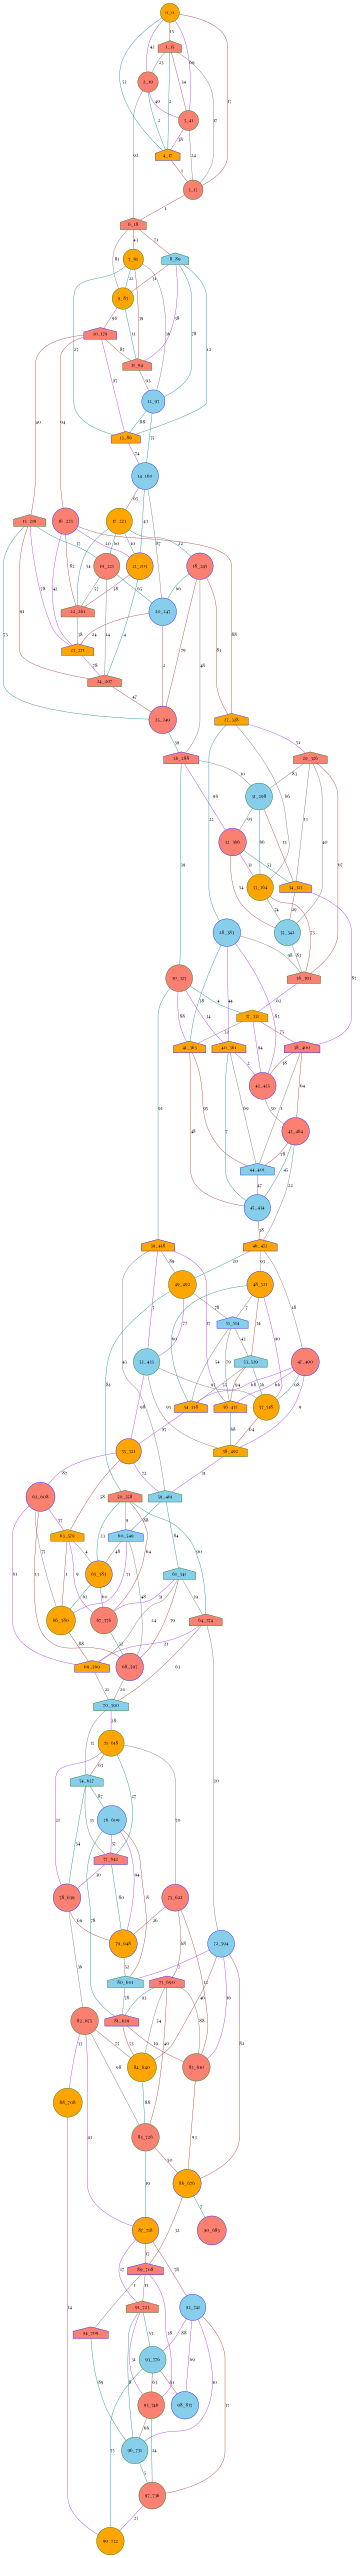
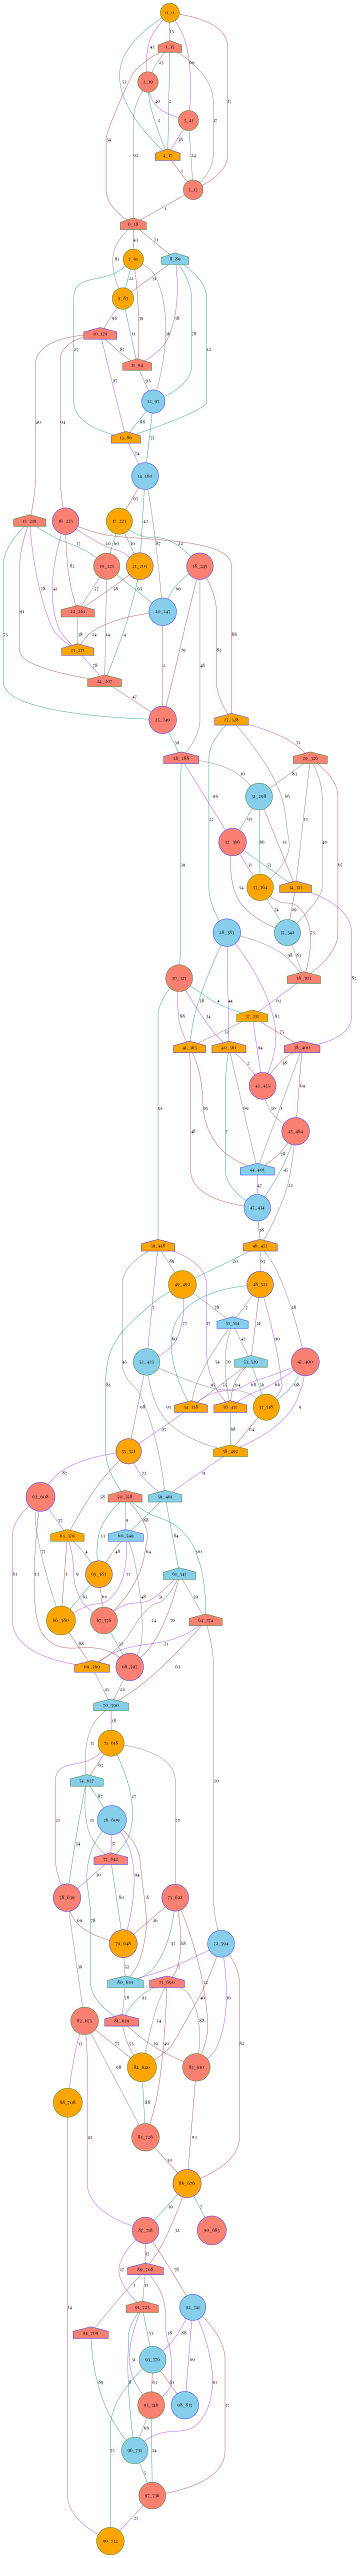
edge "1_15" -- "3_41": now "1_15" -- "6_18"
edge "17_223" -- "22_261": removed, label "54"
edge "73_622" -- "80_601": added, label "95"
edge "85_726" -- "87_718": now "86_676" -- "87_718"
node "87_718": fillcolor orange -> salmon
